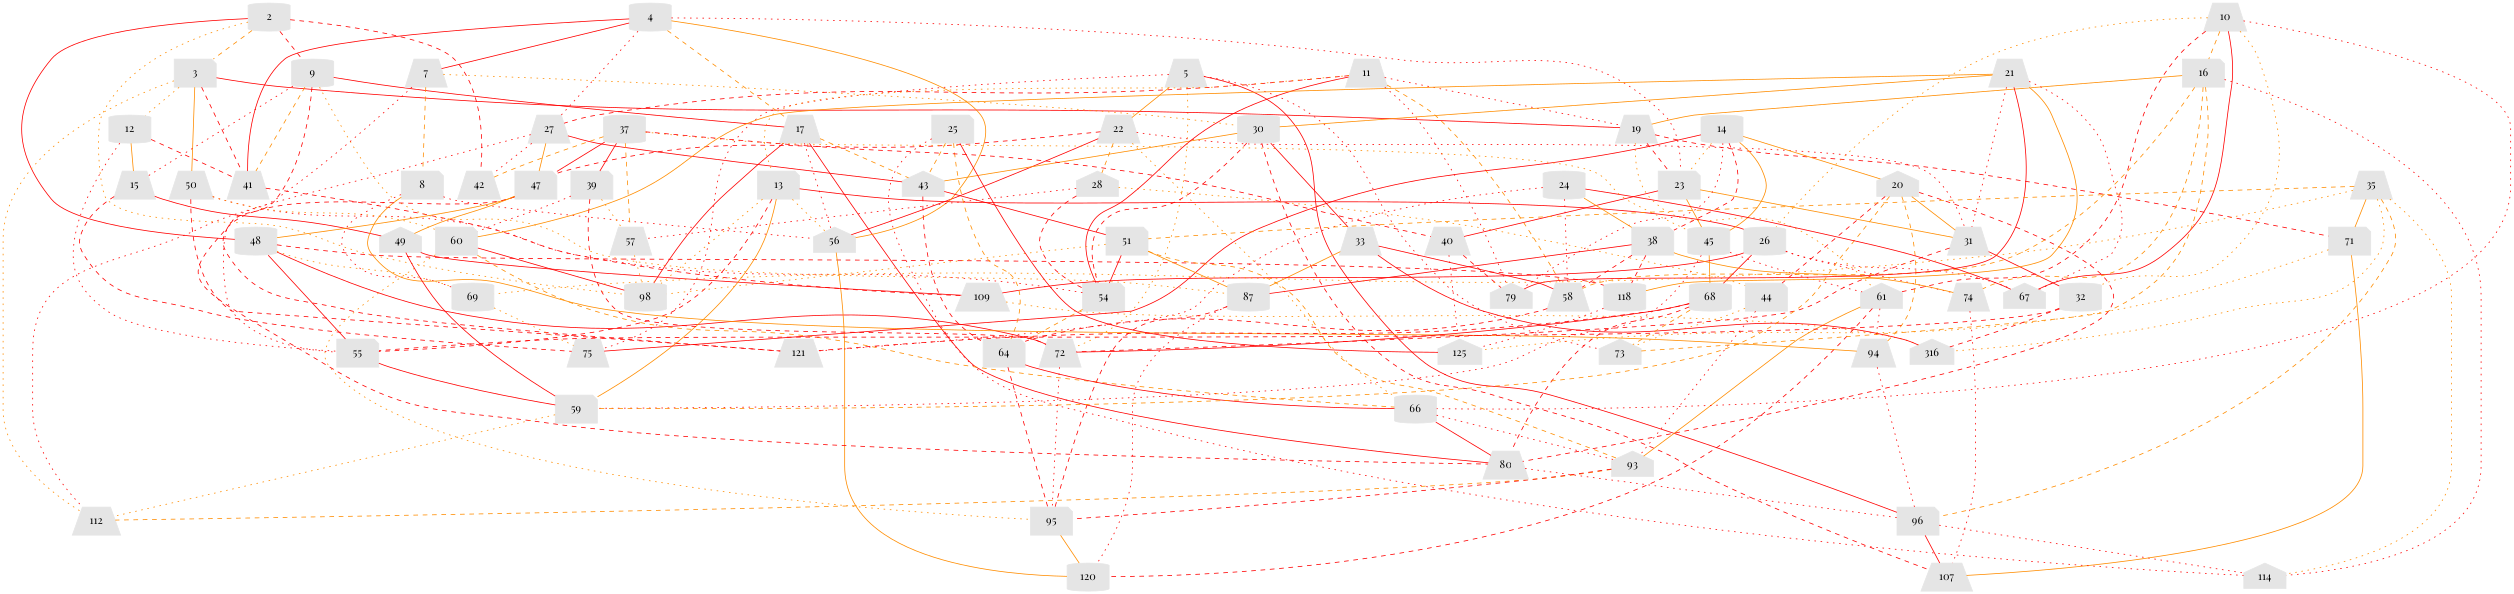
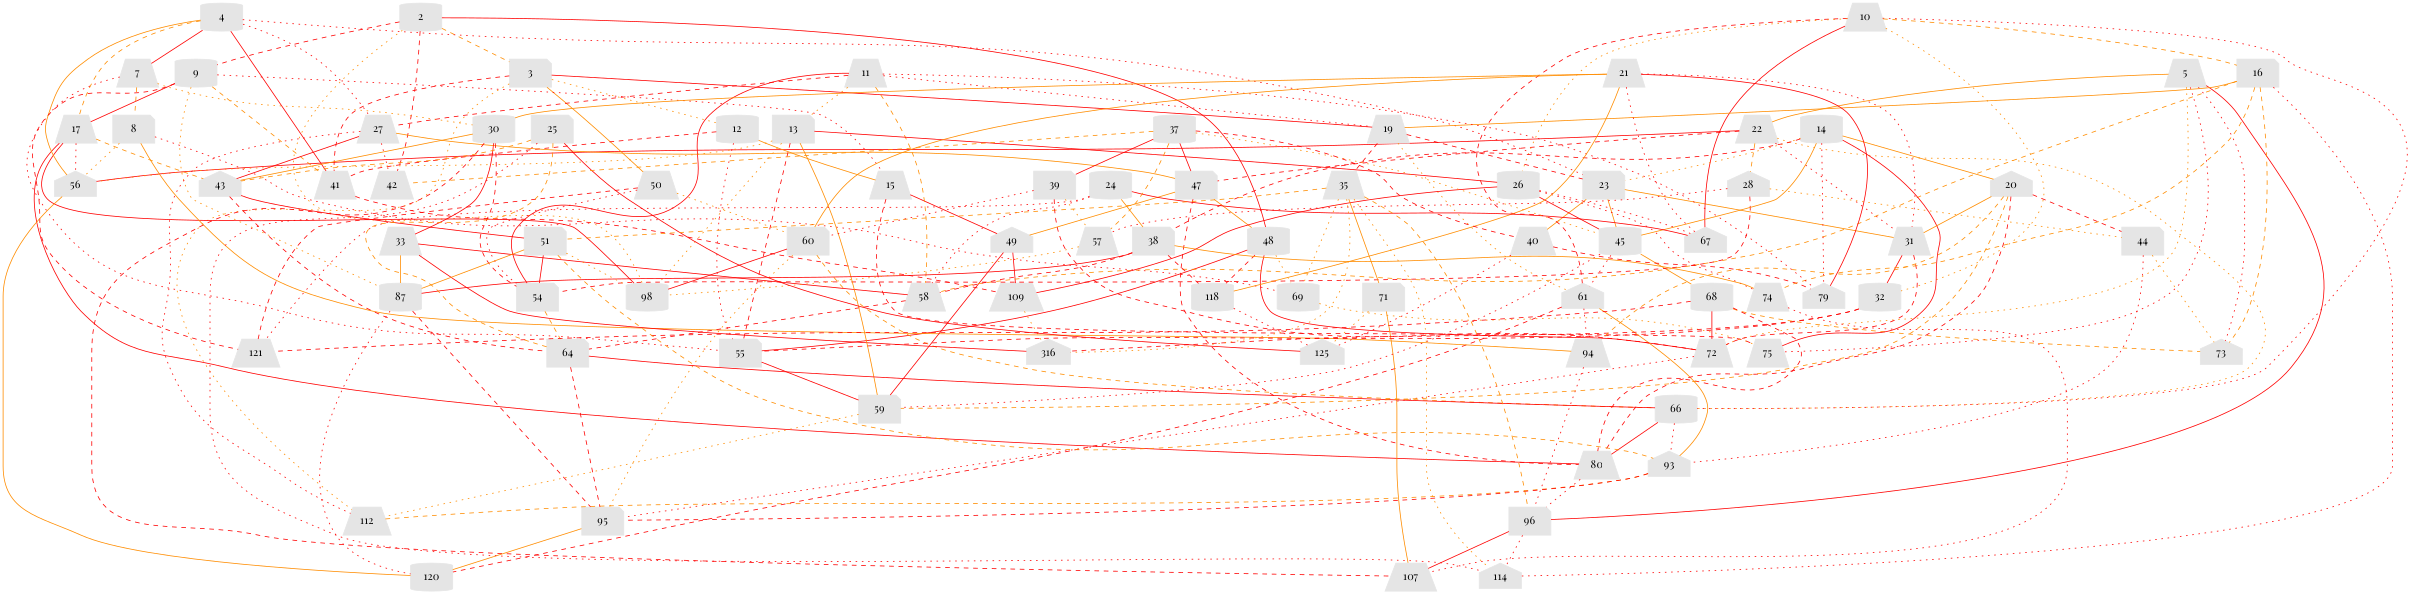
edge "19" -- "71": now "19" -- "35"
edge "23" -- "40": color red -> darkorange
edge "8" -- "56": color red -> darkorange
edge "26" -- "68": now "26" -- "45"
